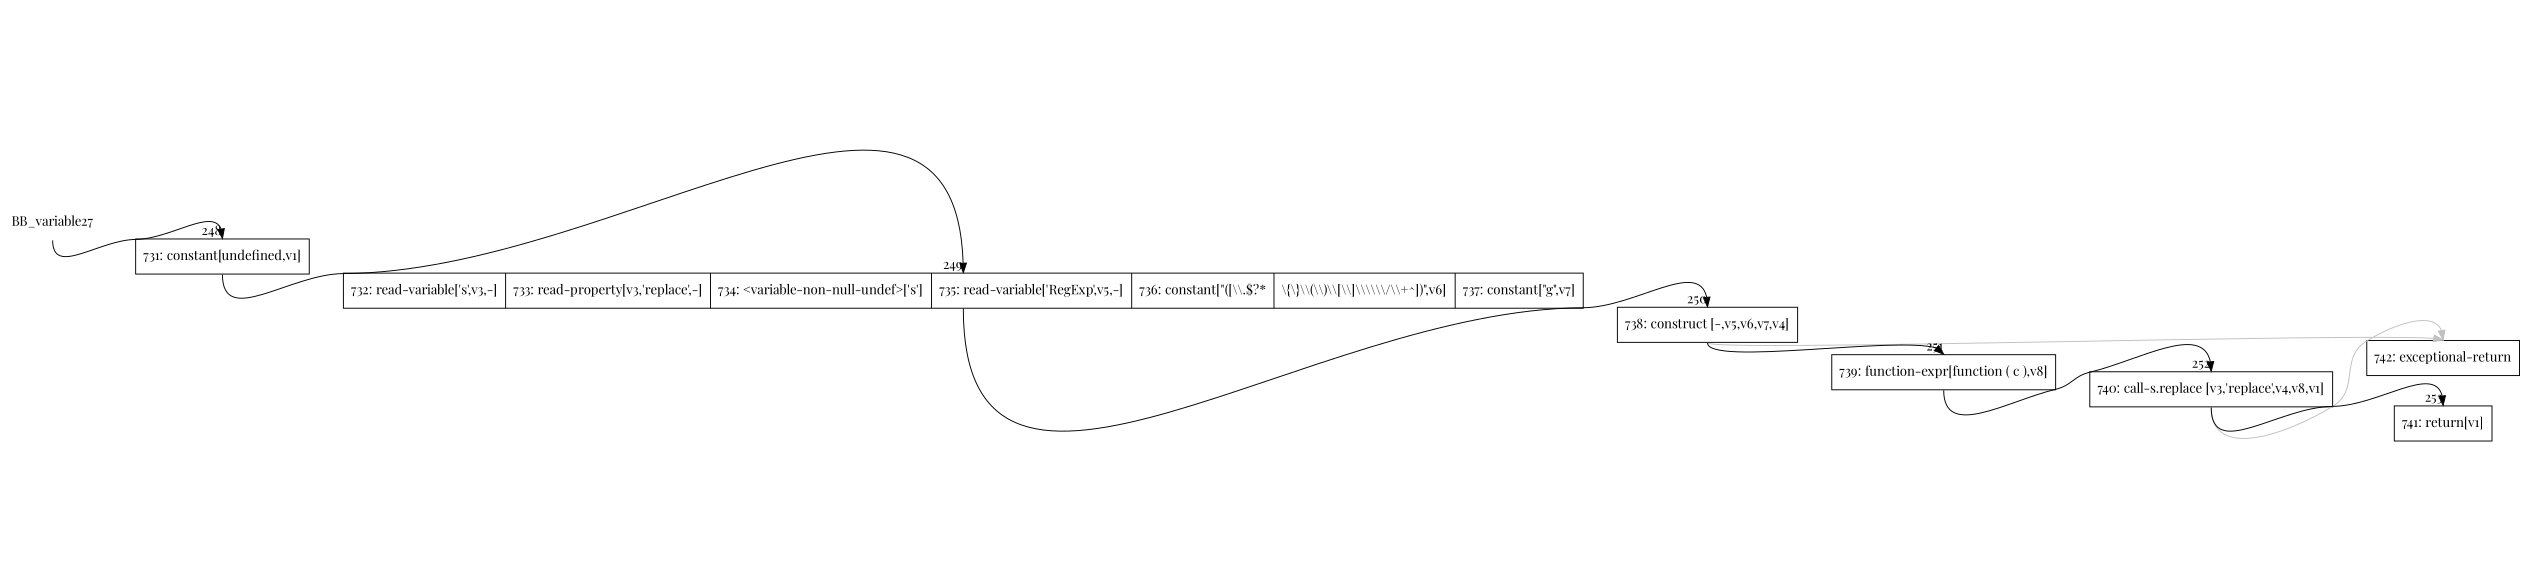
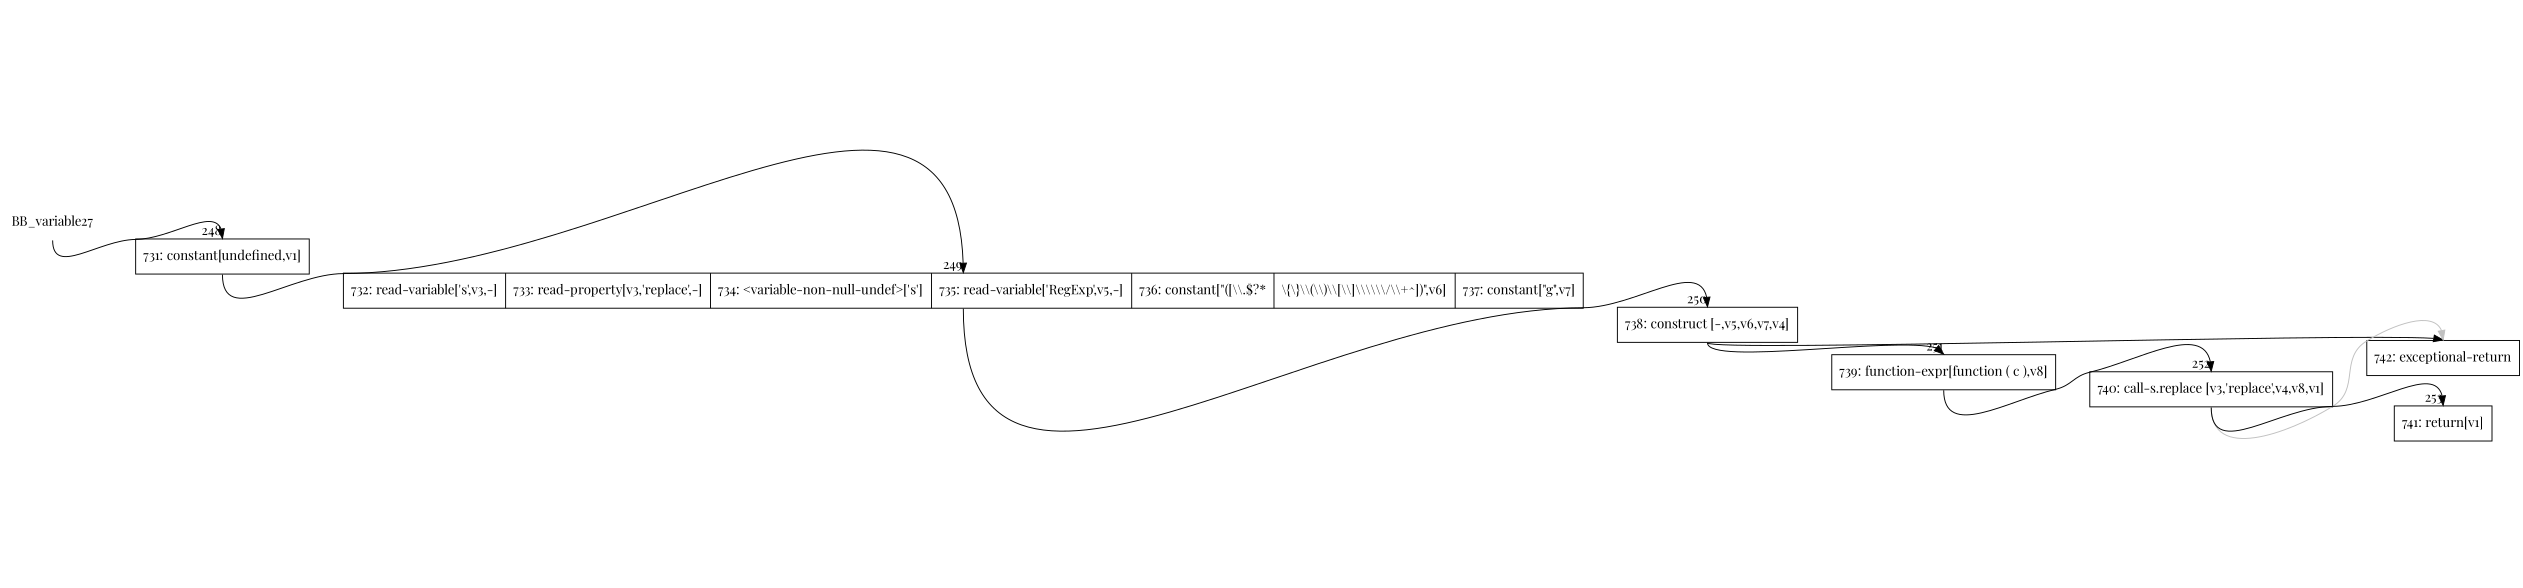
edge "738: construct [-,v5,v6,v7,v4]" -> "742: exceptional-return": color gray -> black
